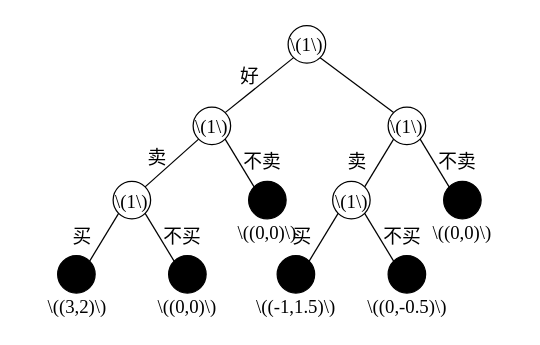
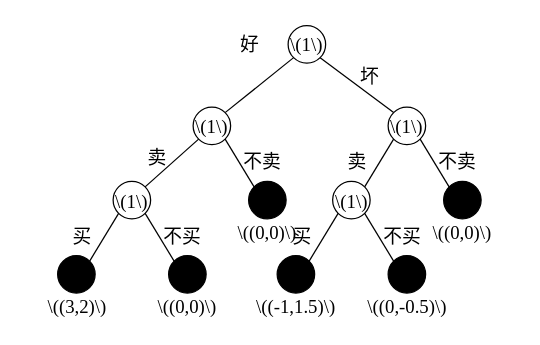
node "好": moved (249, 76) -> (249, 44)
node "坏": added
